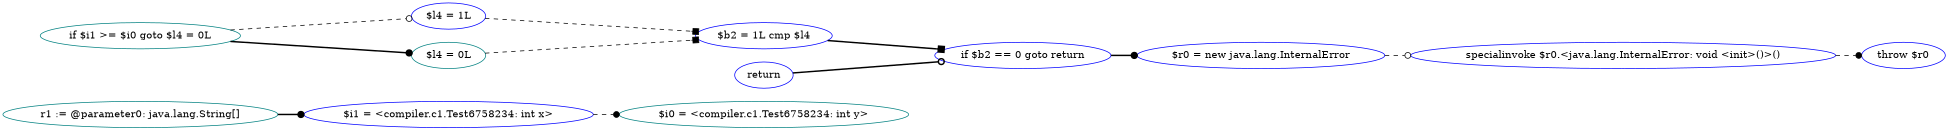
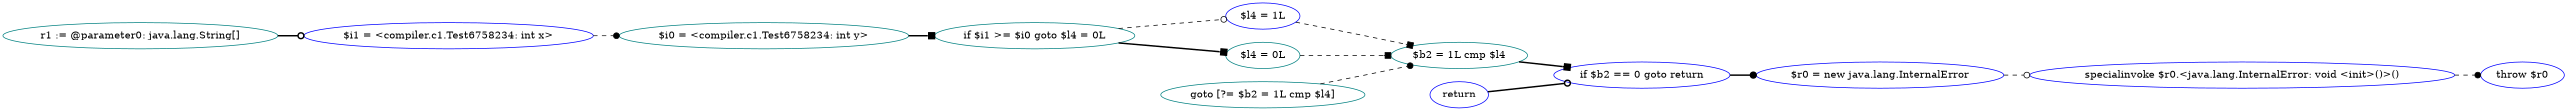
node "$b2 = 1L cmp $l4": color blue -> teal
edge "$i0 = <compiler.c1.Test6758234: int y>" -> "if $i1 >= $i0 goto $l4 = 0L": added
edge "if $i1 >= $i0 goto $l4 = 0L" -> "$l4 = 0L": arrowhead dot -> box
node "goto [?= $b2 = 1L cmp $l4]": added
edge "r1 := @parameter0: java.lang.String[]" -> "$i1 = <compiler.c1.Test6758234: int x>": arrowhead dot -> odot
